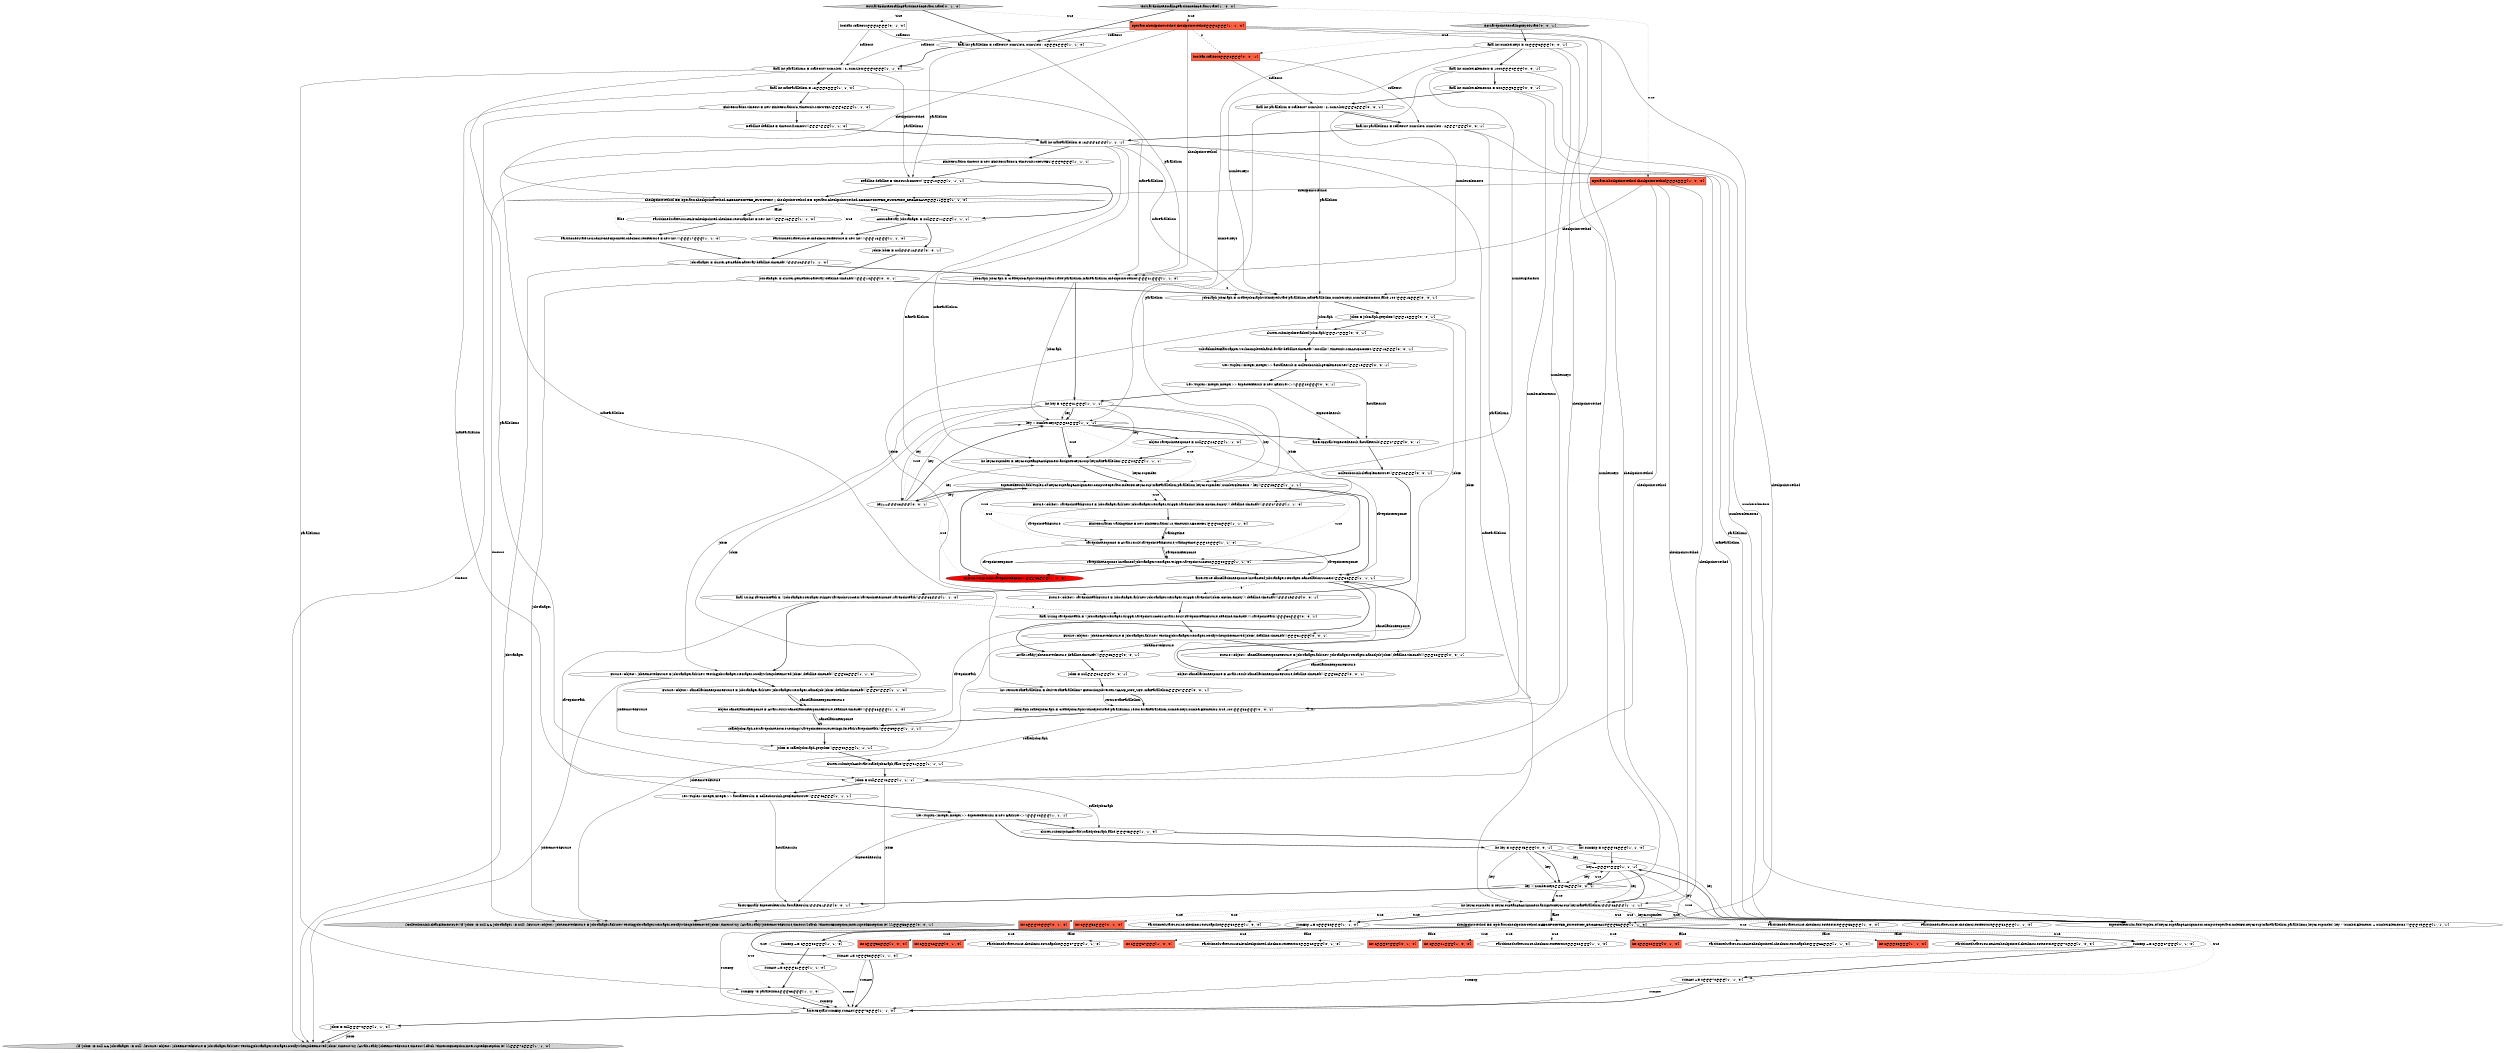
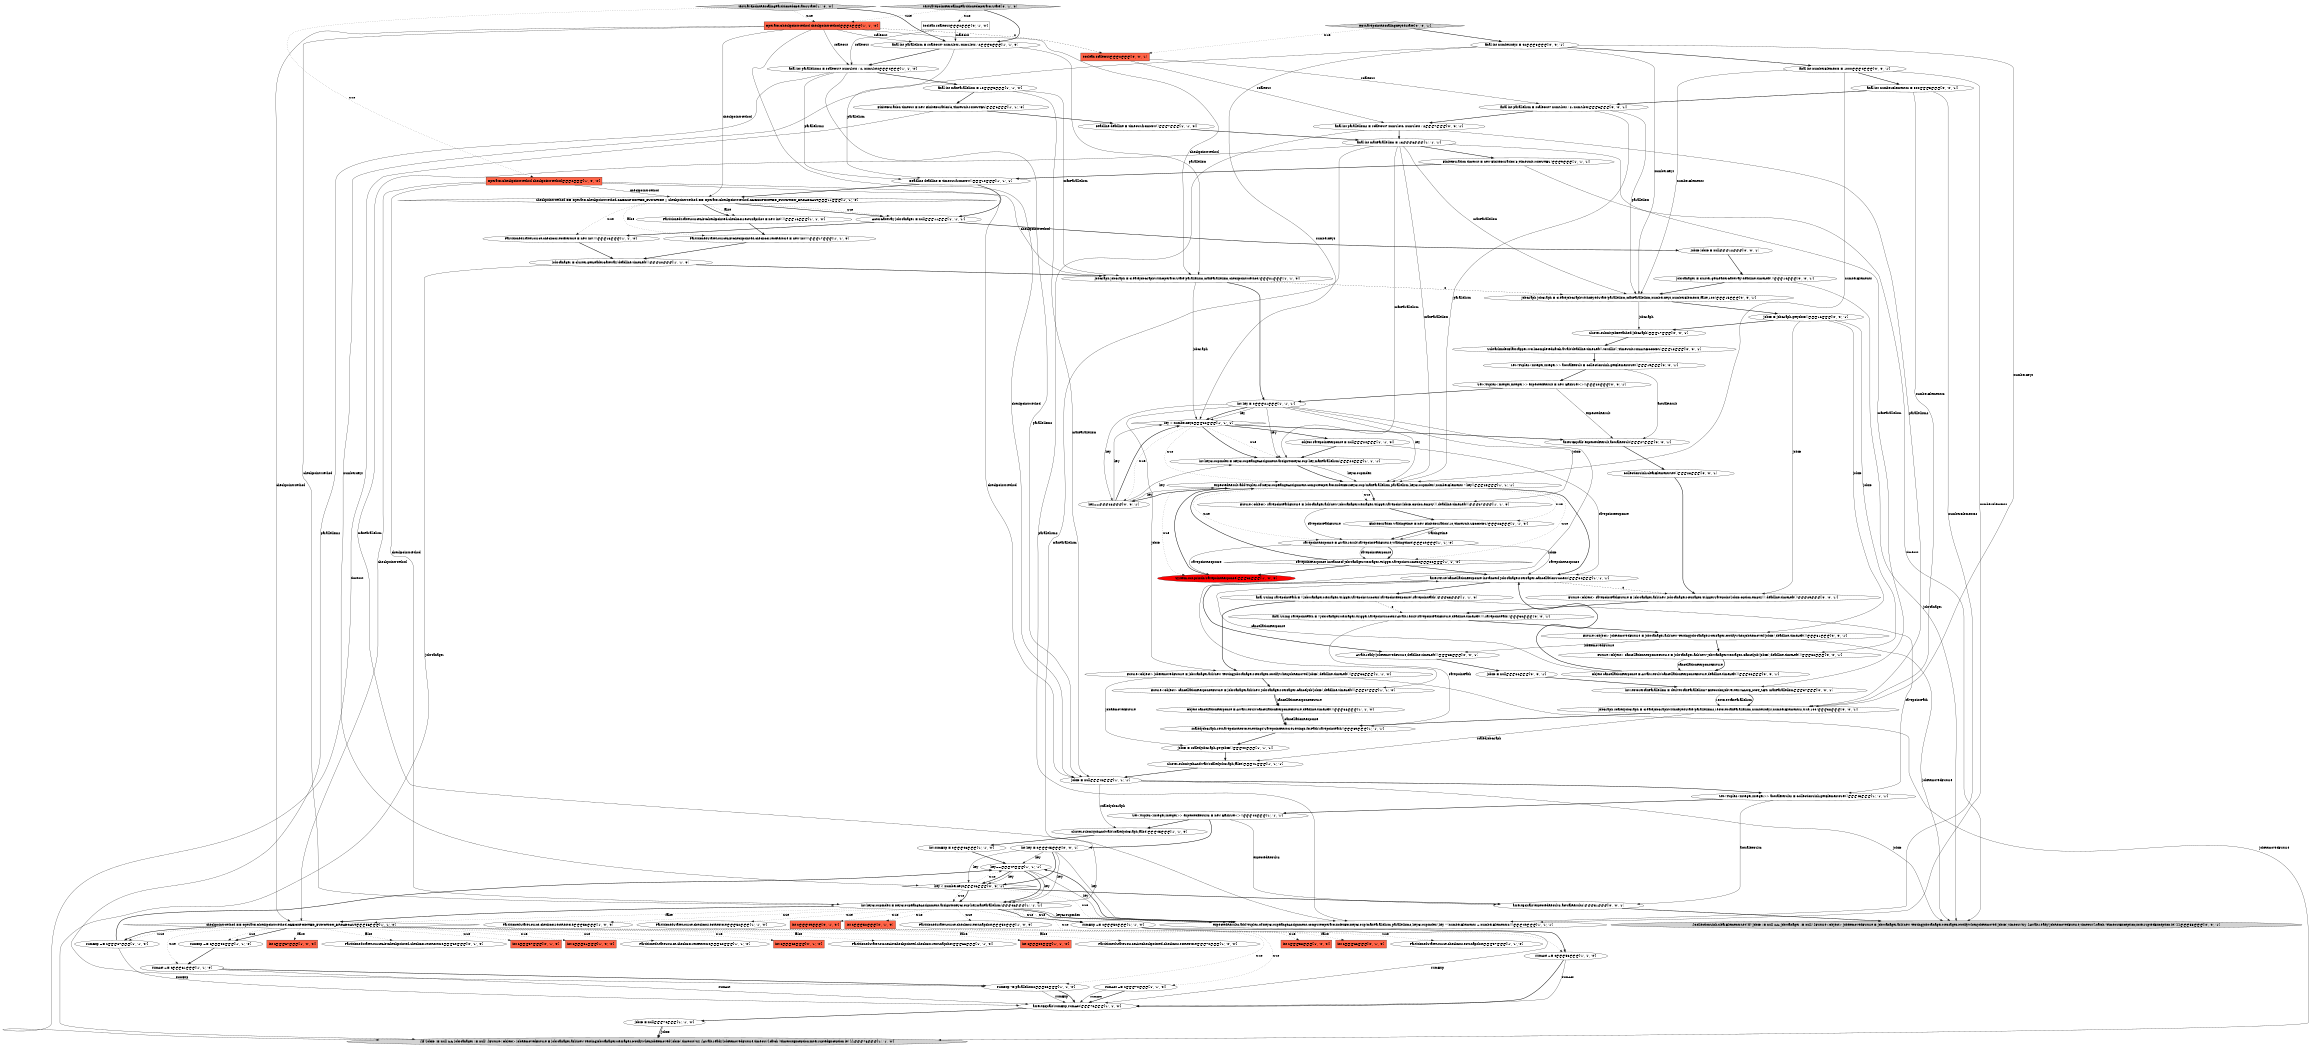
edge "sumExp += c@@@67@@@['1', '1', '0']" -> "sumAct += c@@@70@@@['1', '1', '0']": now "sumExp += c@@@67@@@['1', '1', '0']" -> "key++@@@47@@@['1', '1', '1']"
